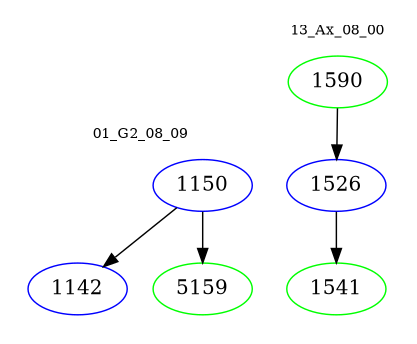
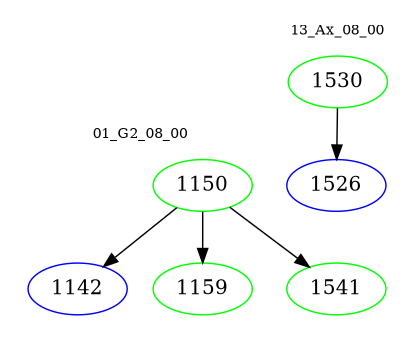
node "1590": label "1590" -> "1530"
cluster "01_G2_08_09": label "01_G2_08_09" -> "01_G2_08_00"
node "1150": color blue -> green
edge "1526" -> "1541": now "1150" -> "1541"
node "5159": label "5159" -> "1159"
